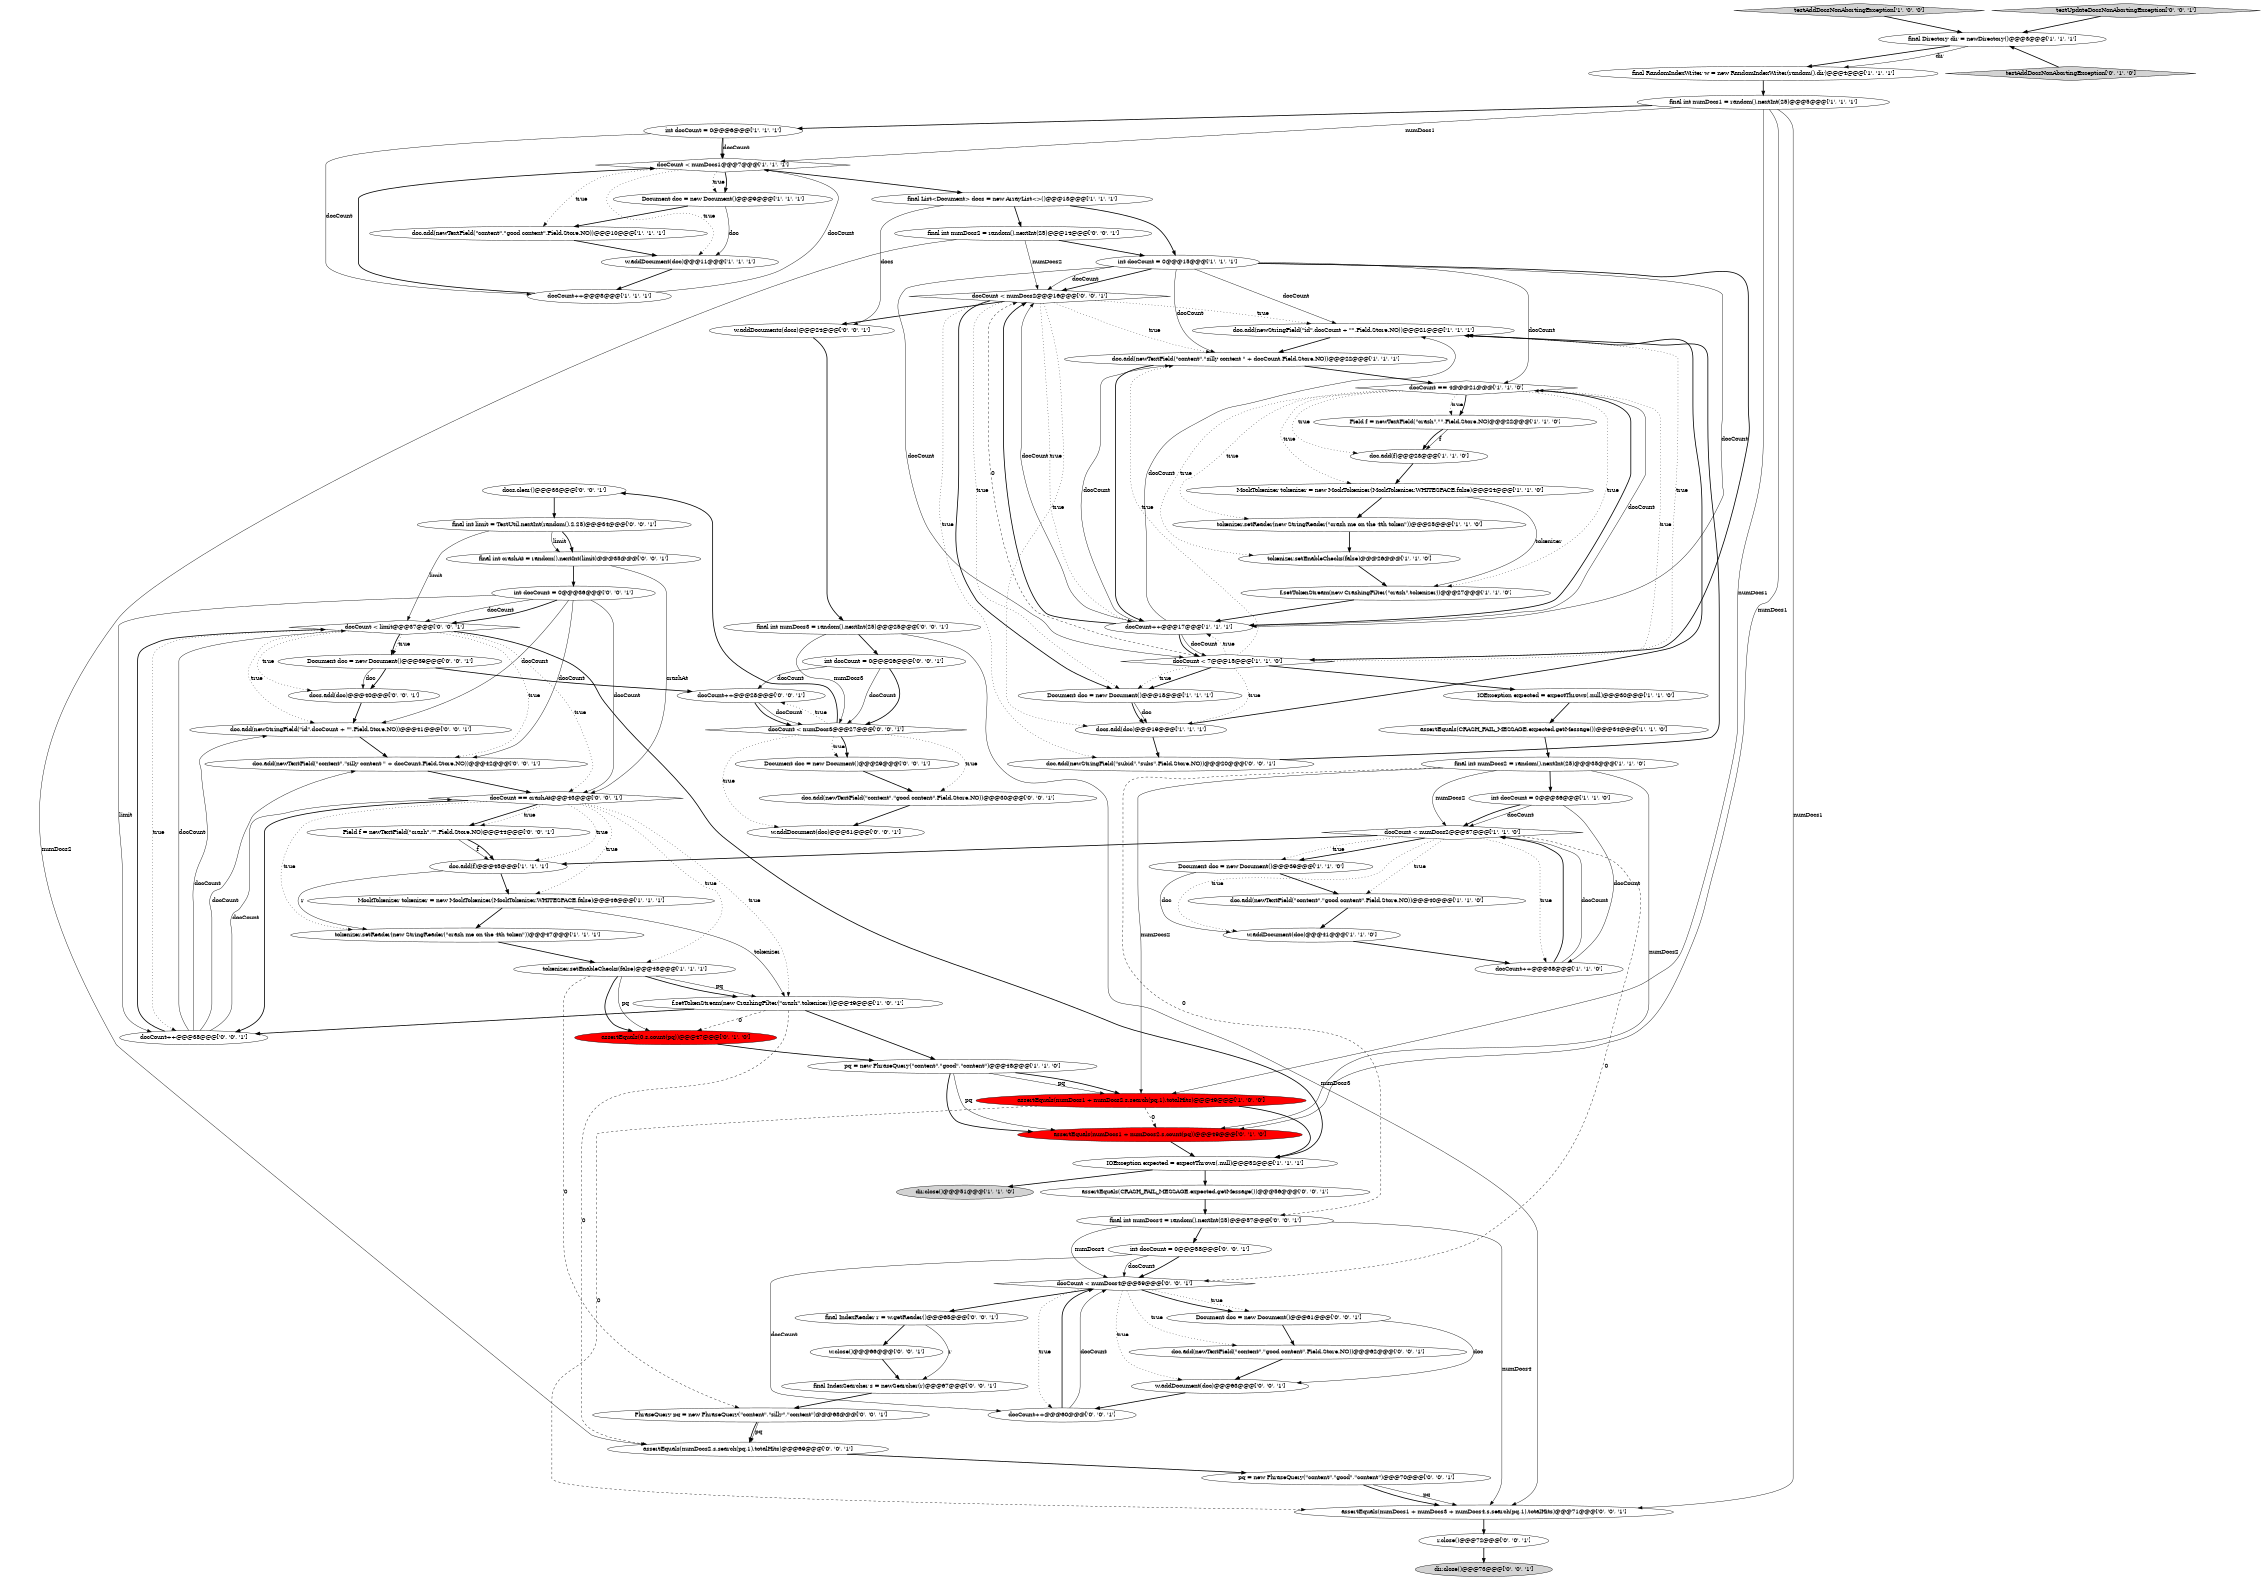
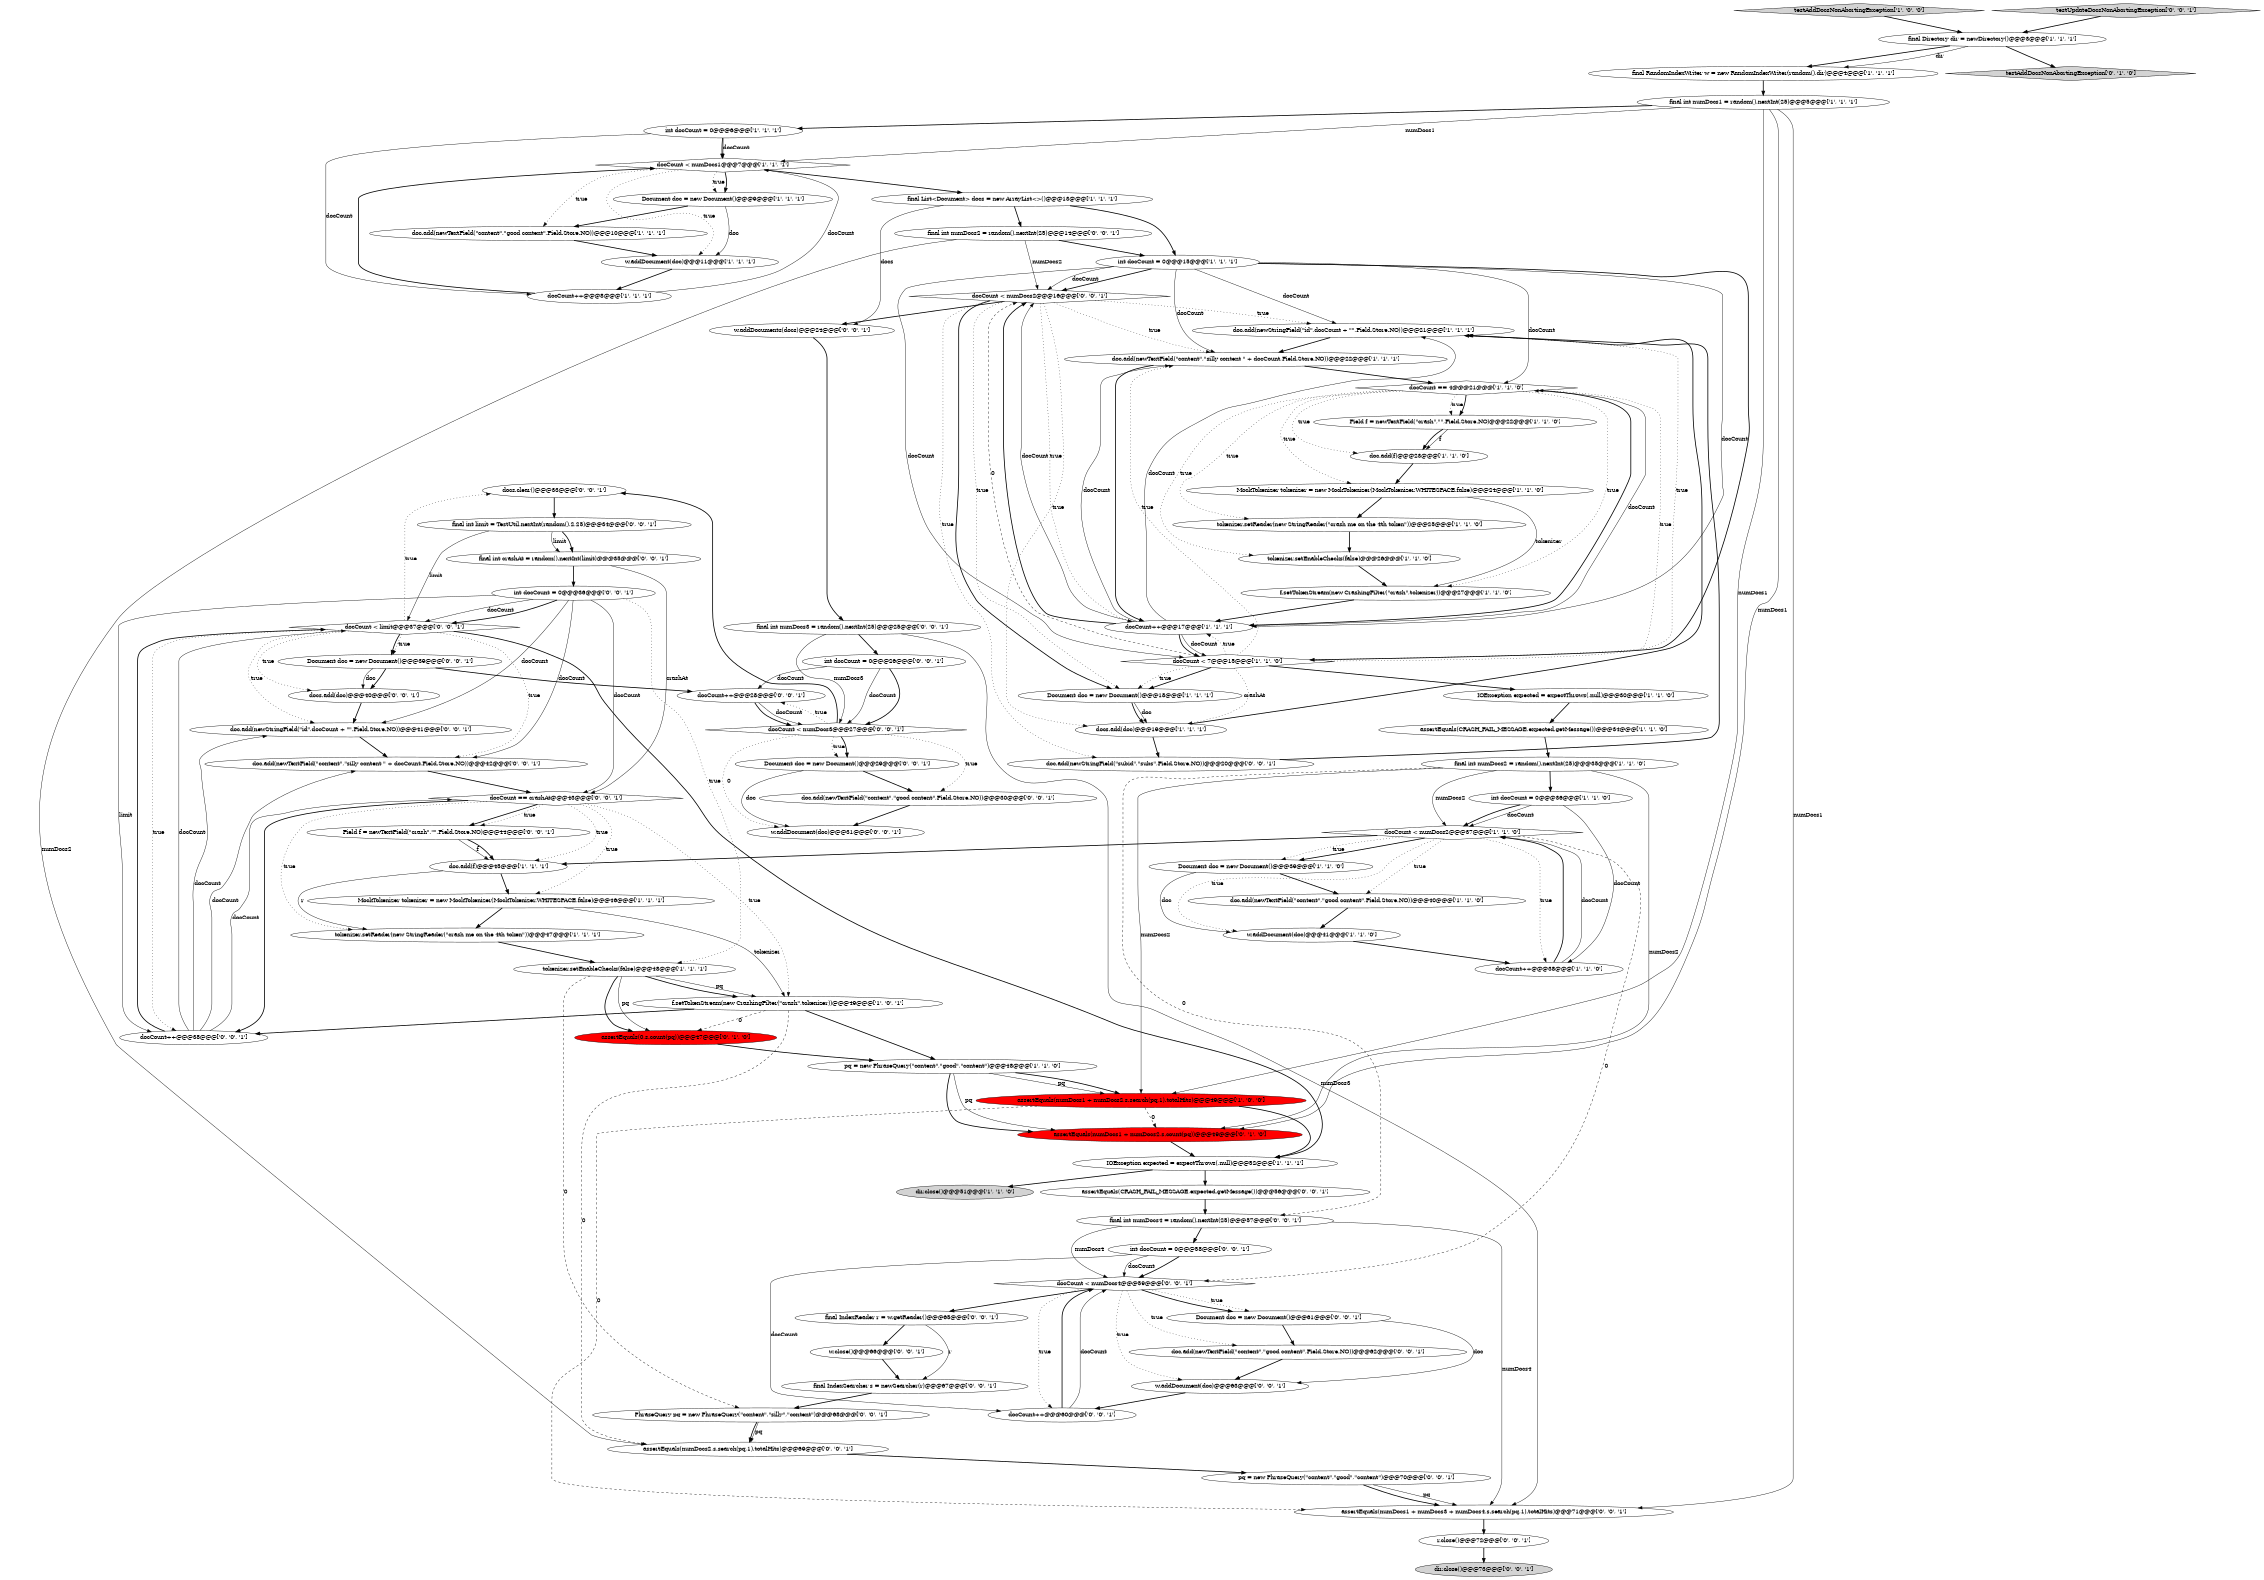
edge "testAddDocsNonAbortingException['0', '1', '0']" -> "final Directory dir = newDirectory()@@@3@@@['1', '1', '1']": reversed
edge "docCount < limit@@@37@@@['0', '0', '1']" -> "docCount == crashAt@@@43@@@['0', '0', '1']": now "docCount < limit@@@37@@@['0', '0', '1']" -> "docs.clear()@@@33@@@['0', '0', '1']"
edge "docCount < 7@@@15@@@['1', '1', '0']" -> "docs.add(doc)@@@19@@@['1', '1', '1']": label "true" -> "crashAt"
edge "docCount < numDocs3@@@27@@@['0', '0', '1']" -> "w.addDocument(doc)@@@31@@@['0', '0', '1']": label "true" -> "0"
edge "Document doc = new Document()@@@29@@@['0', '0', '1']" -> "w.addDocument(doc)@@@31@@@['0', '0', '1']": added, label "doc"
edge "docCount == crashAt@@@43@@@['0', '0', '1']" -> "tokenizer.setEnableChecks(false)@@@48@@@['1', '1', '1']": now "int docCount = 0@@@36@@@['0', '0', '1']" -> "tokenizer.setEnableChecks(false)@@@48@@@['1', '1', '1']"
